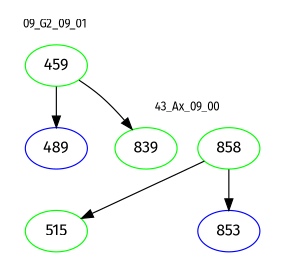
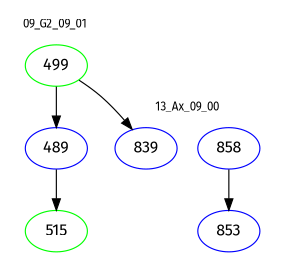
node "459": label "459" -> "499"
cluster "43_Ax_09_00": label "43_Ax_09_00" -> "13_Ax_09_00"
node "839": color green -> blue
node "858": color green -> blue
edge "858" -> "515": now "489" -> "515"
